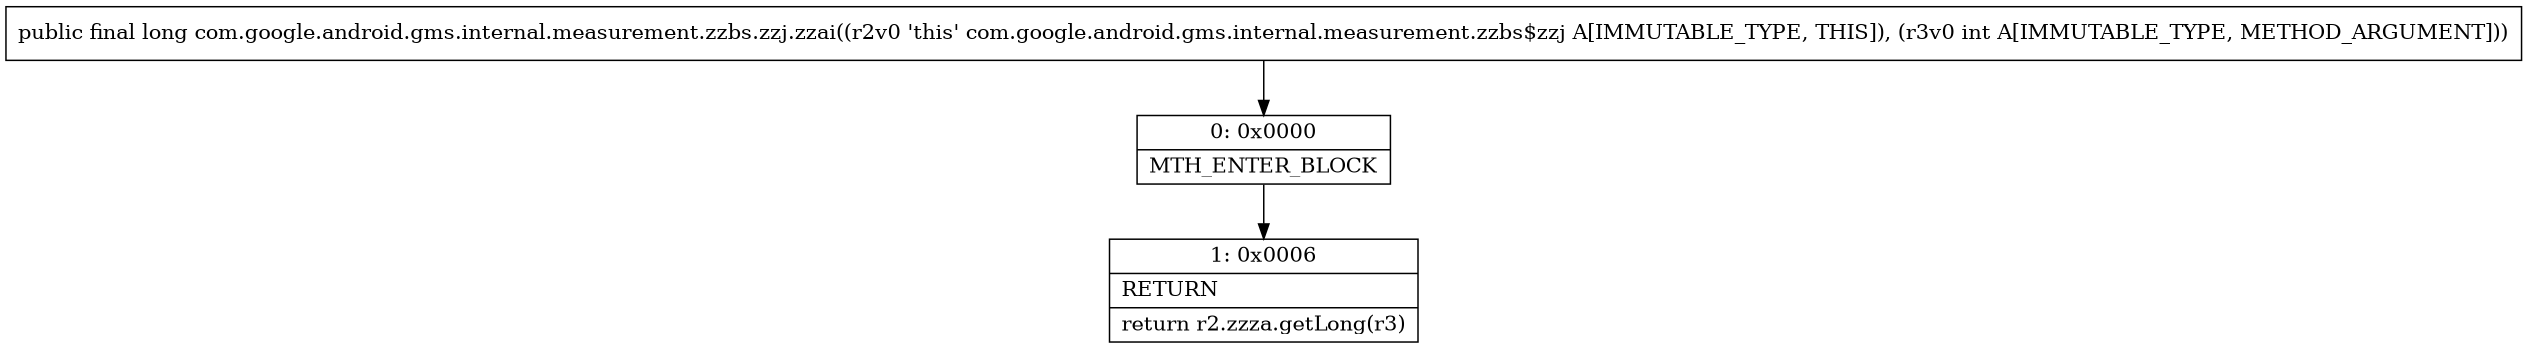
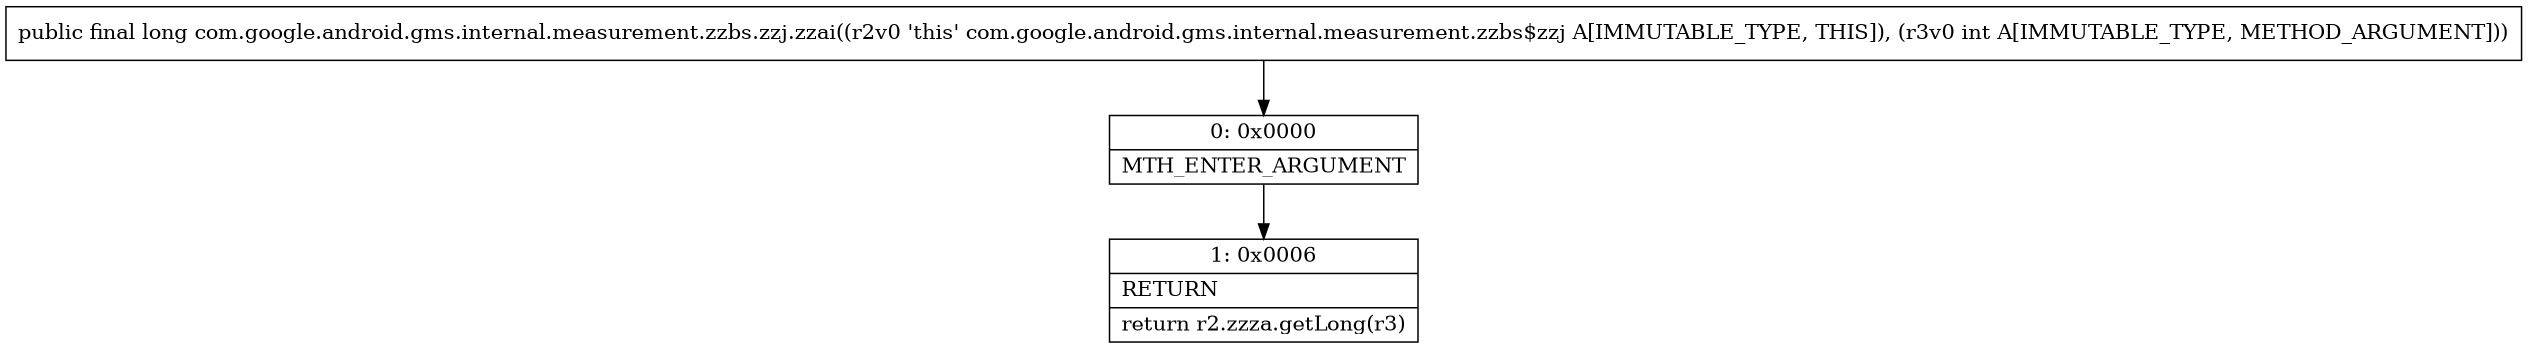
node "0: 0x0000": text "MTH_ENTER_BLOCK" -> "MTH_ENTER_ARGUMENT"
